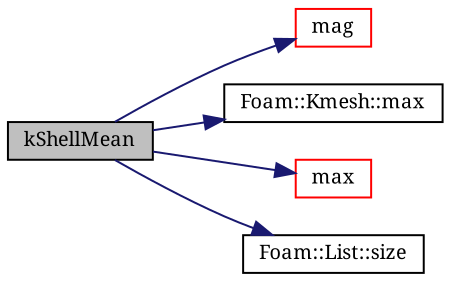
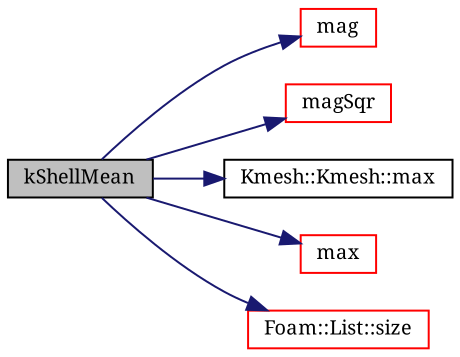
node "Foam::Kmesh::max": label "Foam::Kmesh::max" -> "Kmesh::Kmesh::max"
node "magSqr": added
node "Foam::List::size": color black -> red
